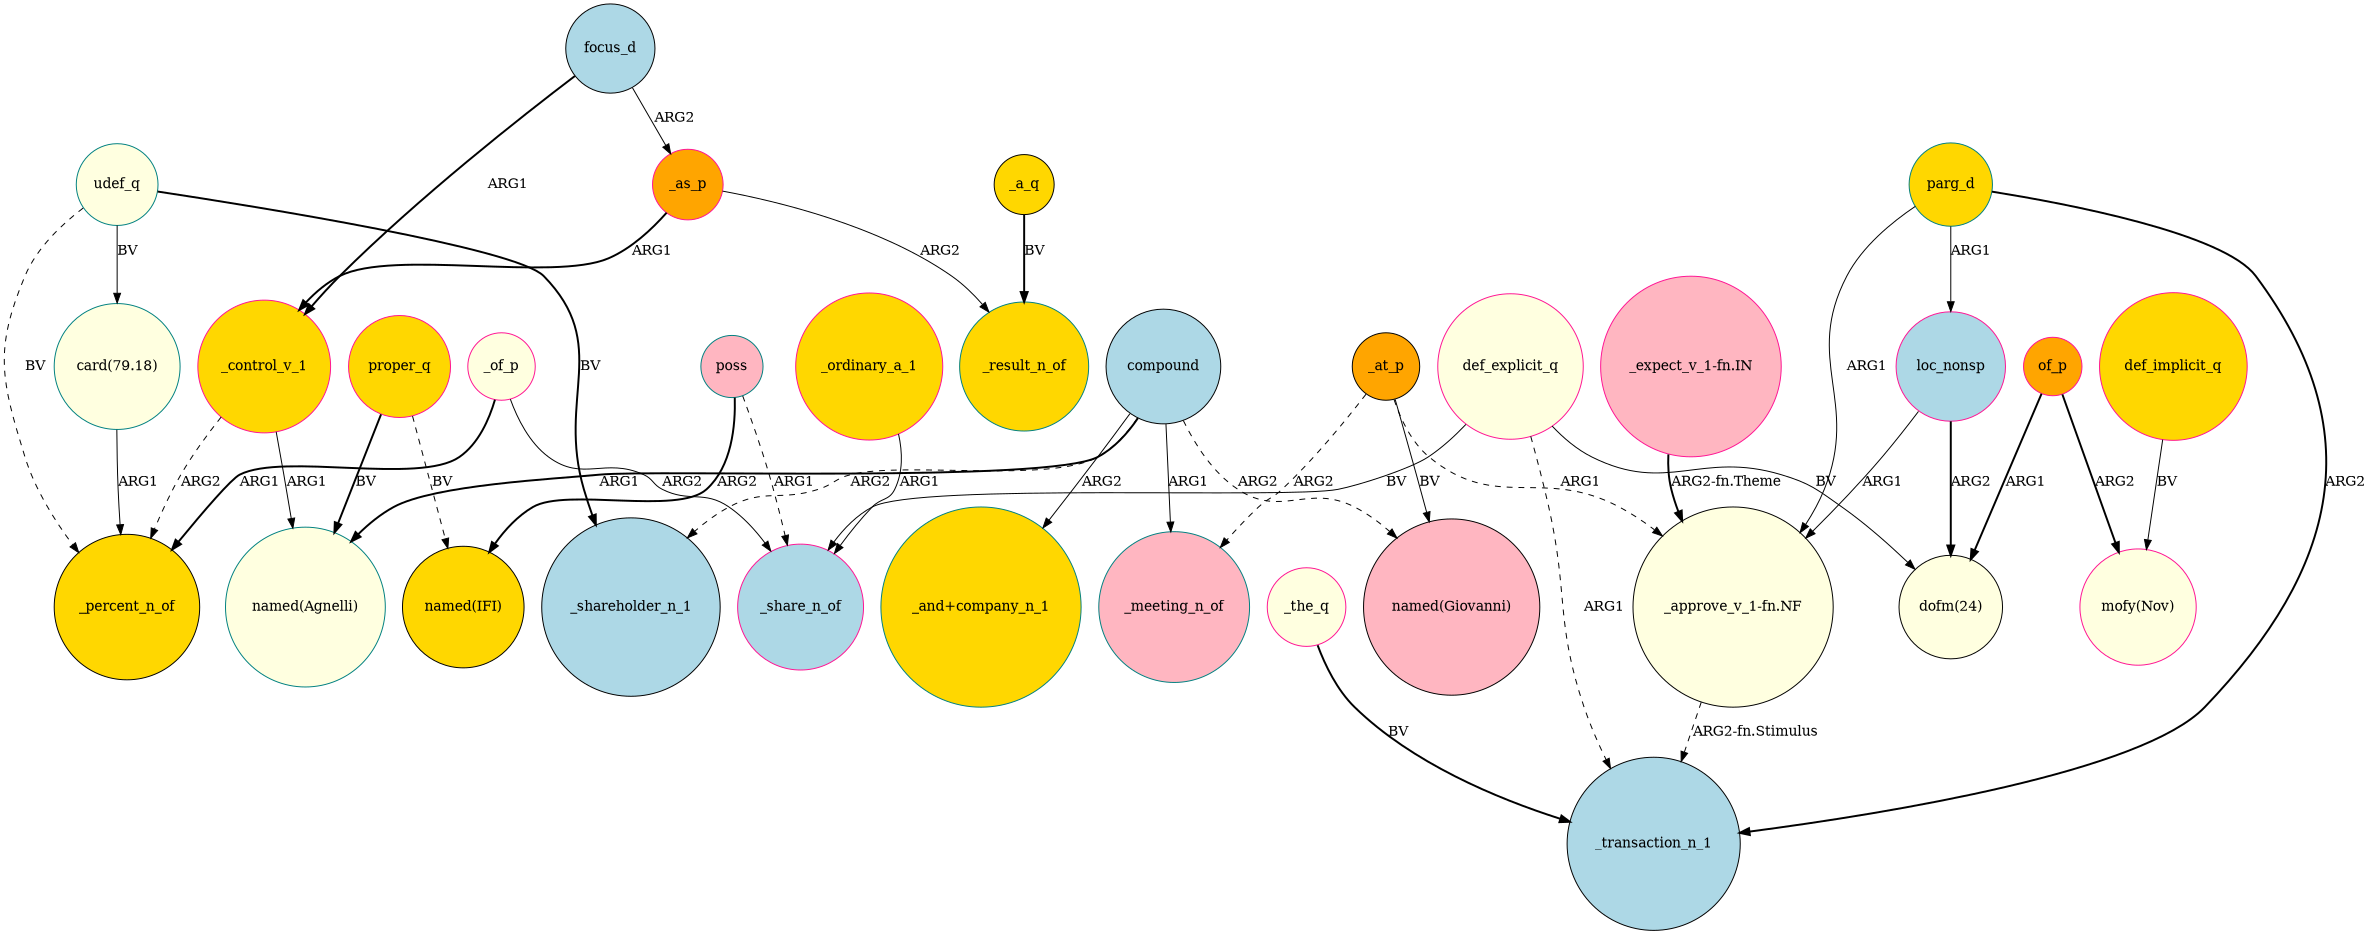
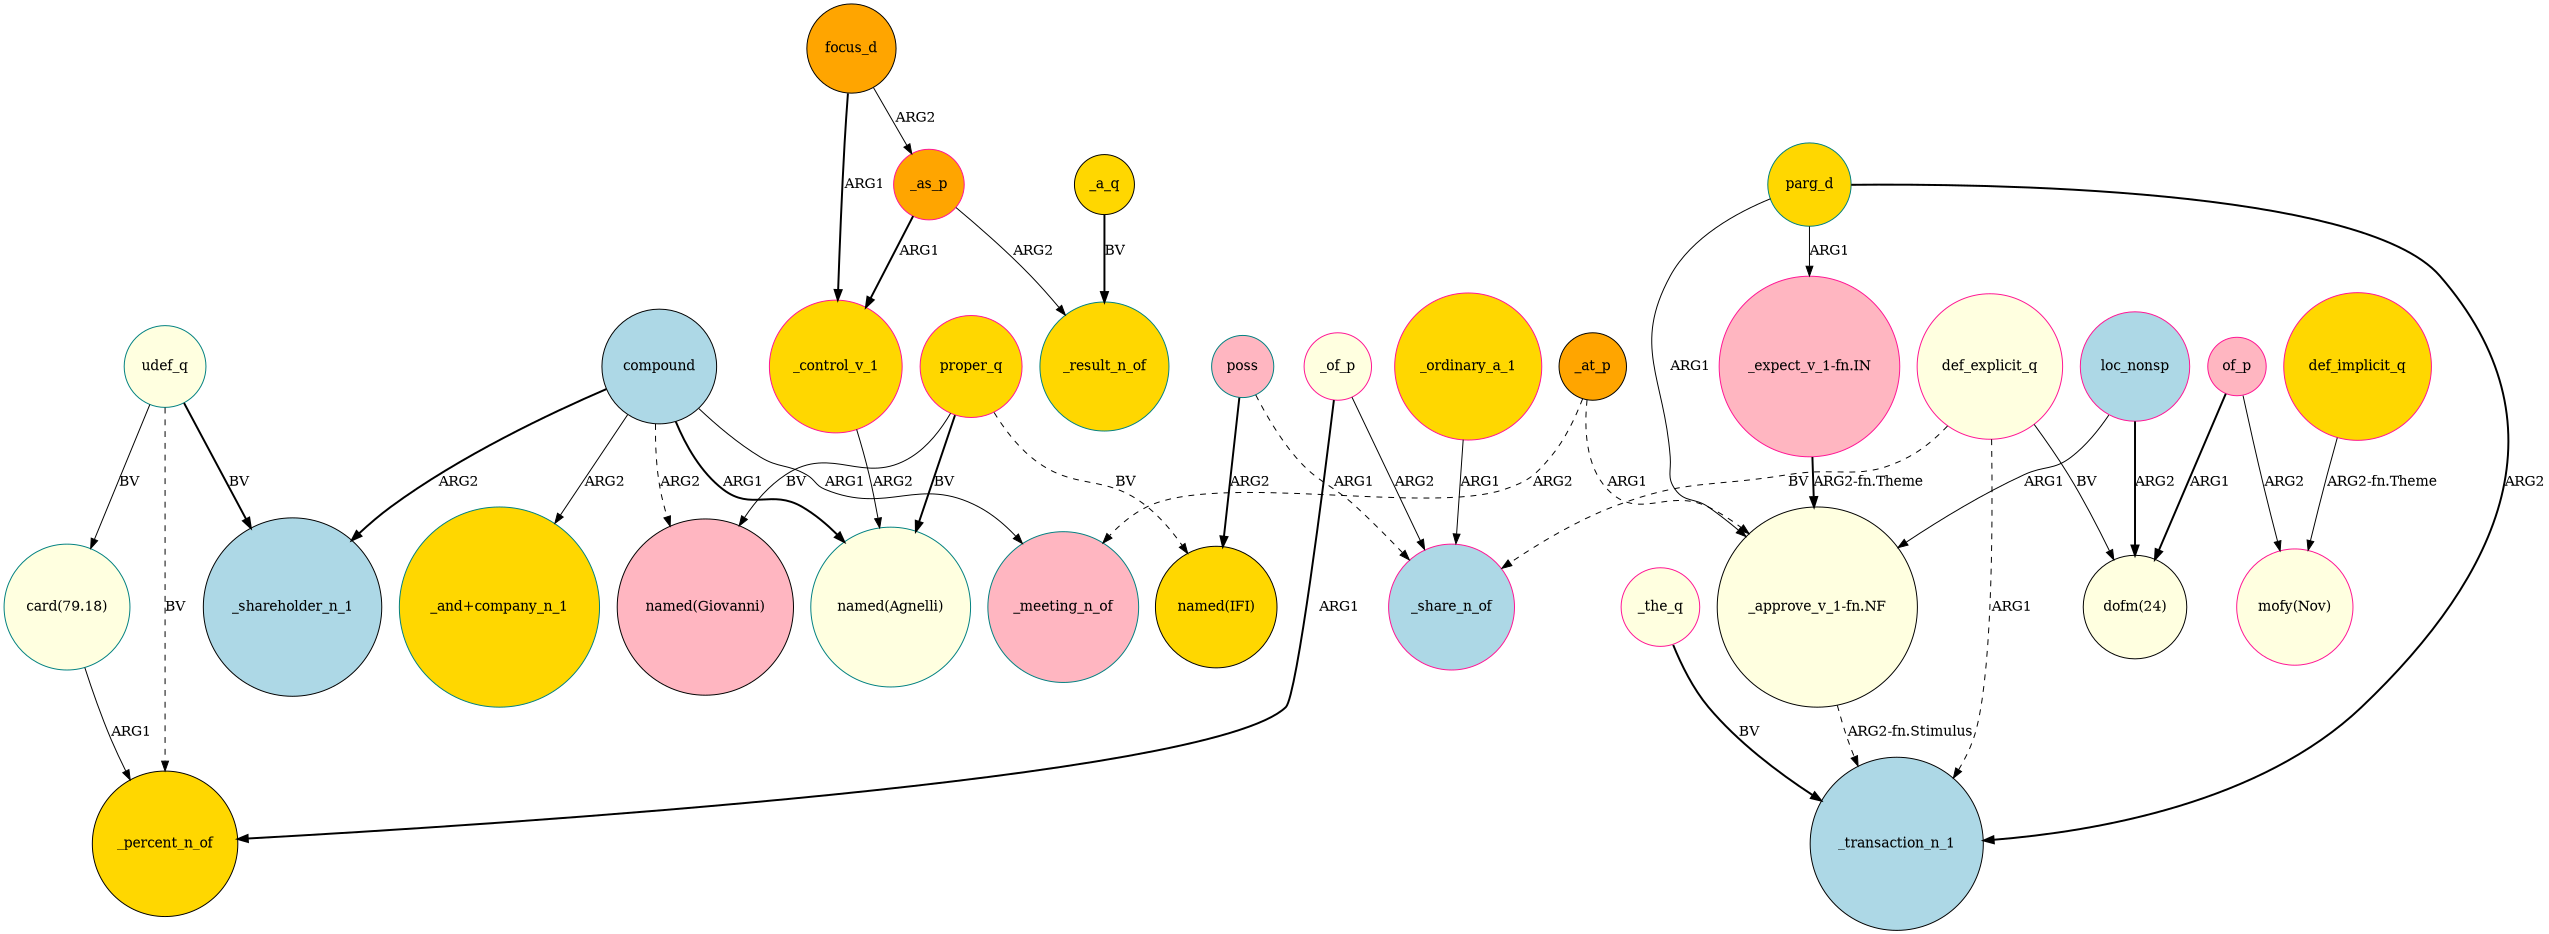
node "focus_d": fillcolor lightblue -> orange
edge "parg_d" -> "loc_nonsp": now "parg_d" -> "_expect_v_1-fn.IN"
node "of_p": fillcolor orange -> lightpink
edge "_at_p" -> "named(Giovanni)": now "proper_q" -> "named(Giovanni)"
edge "of_p" -> "mofy(Nov)": style bold -> solid
edge "_control_v_1" -> "_percent_n_of": removed, label "ARG2"
edge "compound" -> "_shareholder_n_1": style dashed -> bold
edge "_control_v_1" -> "named(Agnelli)": label "ARG1" -> "ARG2"
edge "def_implicit_q" -> "mofy(Nov)": label "BV" -> "ARG2-fn.Theme"
edge "def_explicit_q" -> "_share_n_of": style solid -> dashed
